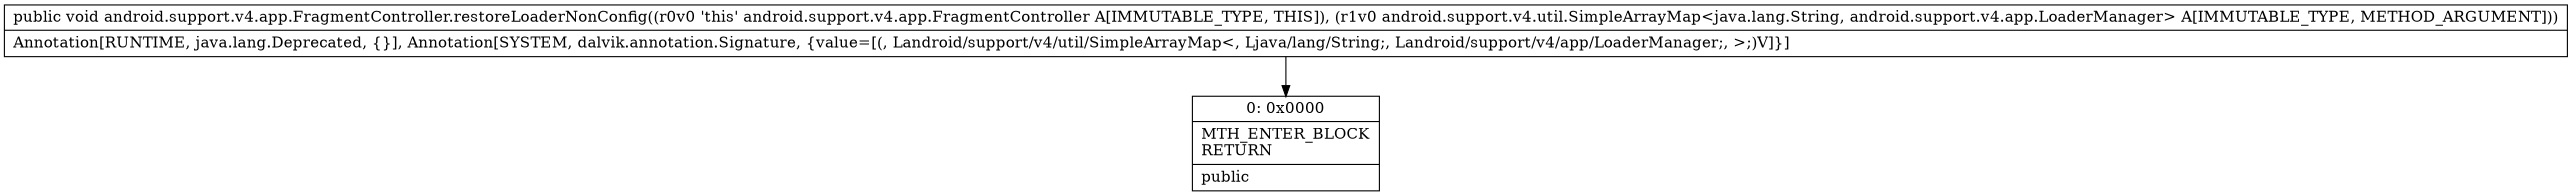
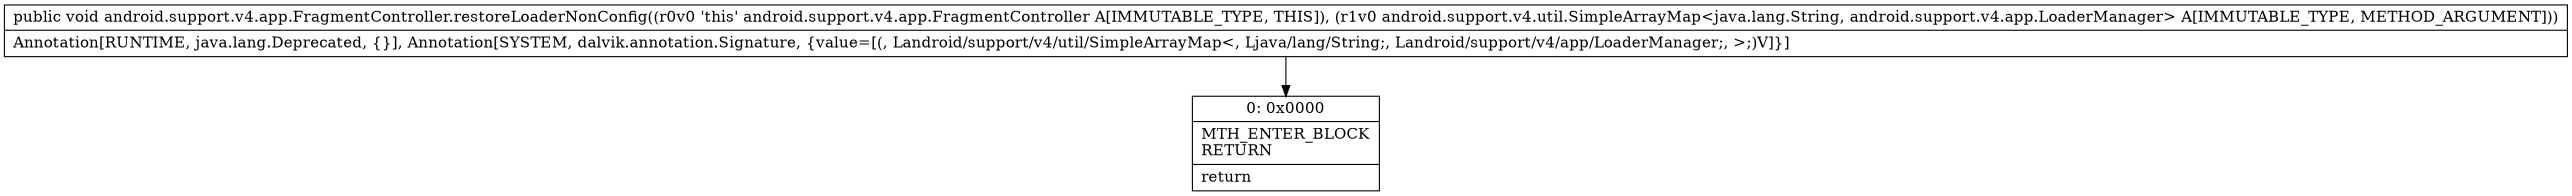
node "0: 0x0000": text "public" -> "return"
